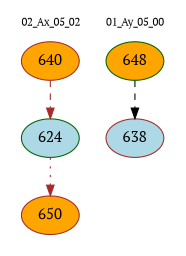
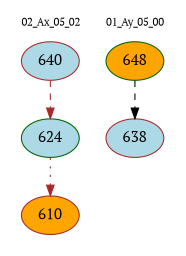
node "640": fillcolor orange -> lightblue
node "650": label "650" -> "610"
